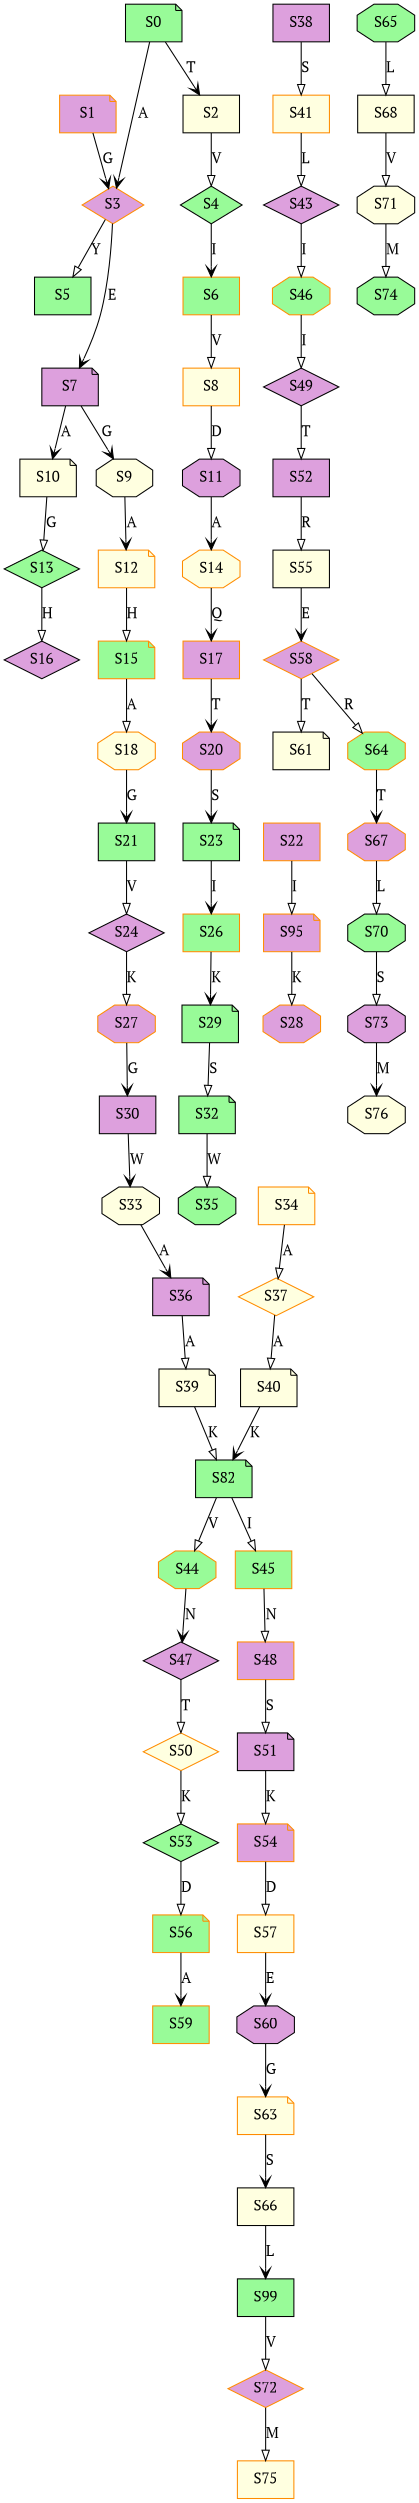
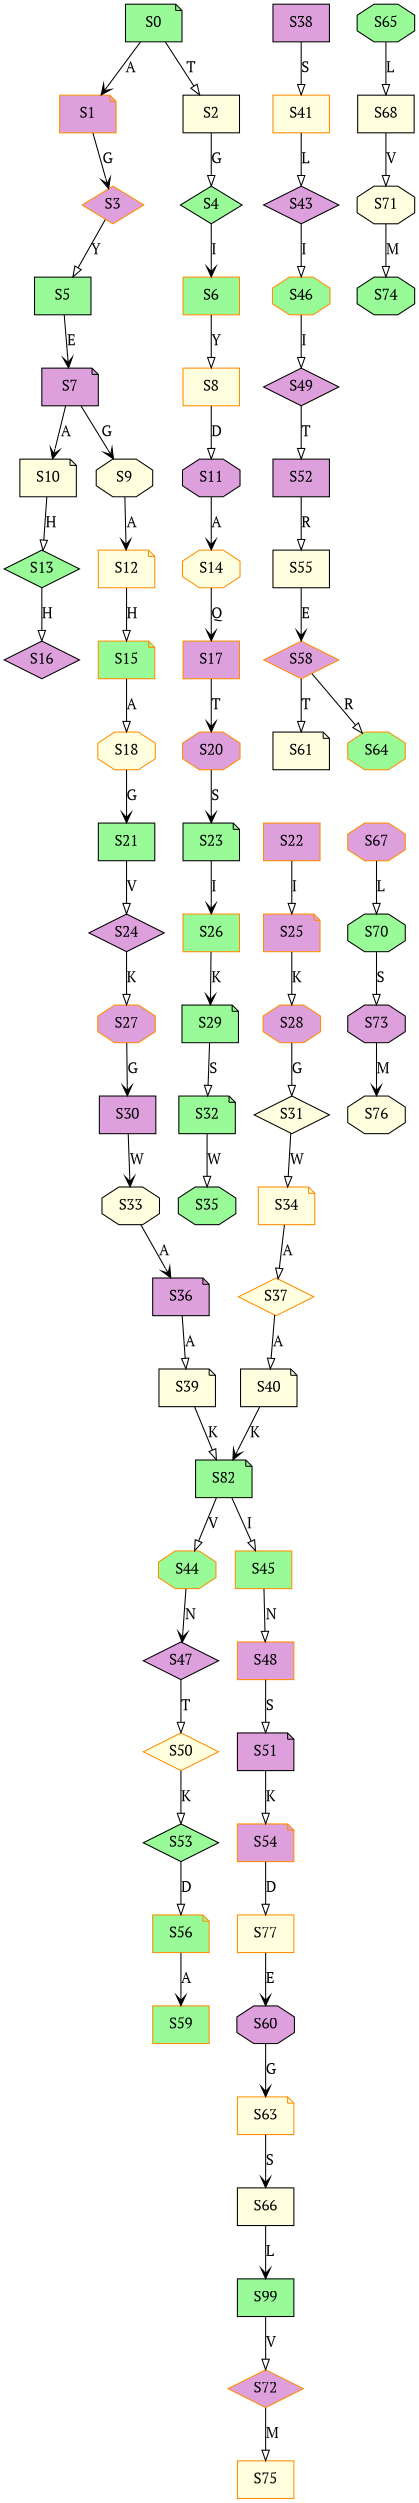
edge "S0" -> "S2": arrowhead vee -> onormal
edge "S0" -> "S3": now "S0" -> "S1"
edge "S2" -> "S4": label "V" -> "G"
edge "S3" -> "S7": now "S5" -> "S7"
edge "S6" -> "S8": label "V" -> "Y"
edge "S10" -> "S13": label "G" -> "H"
edge "S64" -> "S67": removed, label "T"
node "S95": label "S95" -> "S25"
node "S31": added
node "S57": label "S57" -> "S77"
